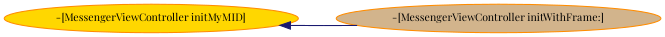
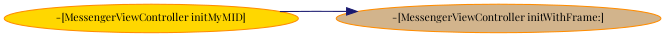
edge "-[MessengerViewController initWithFrame:]" -> "-[MessengerViewController initMyMID]": reversed
